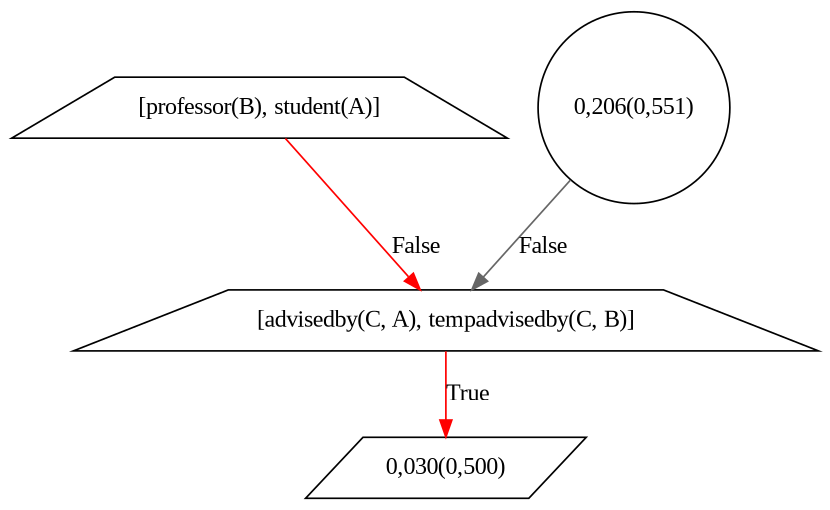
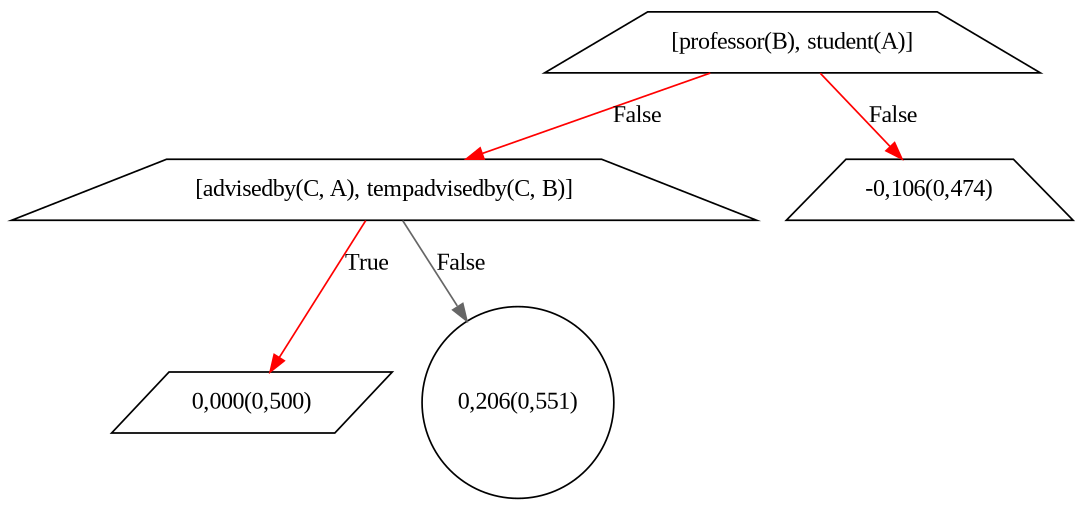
node "-0,106(0,474)": added
edge "0,206(0,551)" -> "[advisedby(C, A), tempadvisedby(C, B)]": reversed
node "0,030(0,500)": label "0,030(0,500)" -> "0,000(0,500)"
